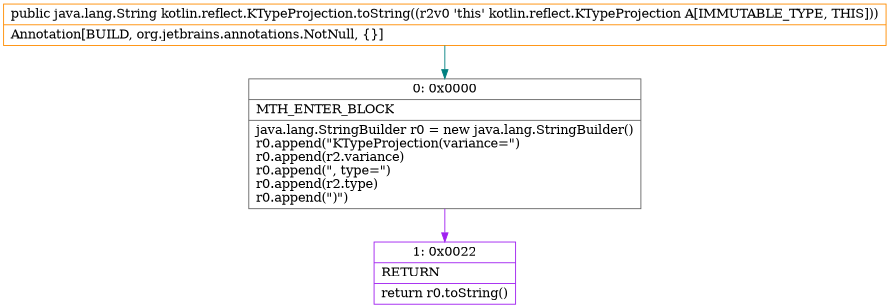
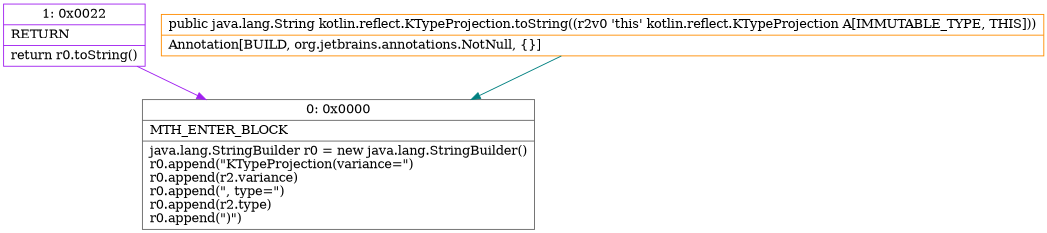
edge "0: 0x0000" -> "1: 0x0022": reversed
